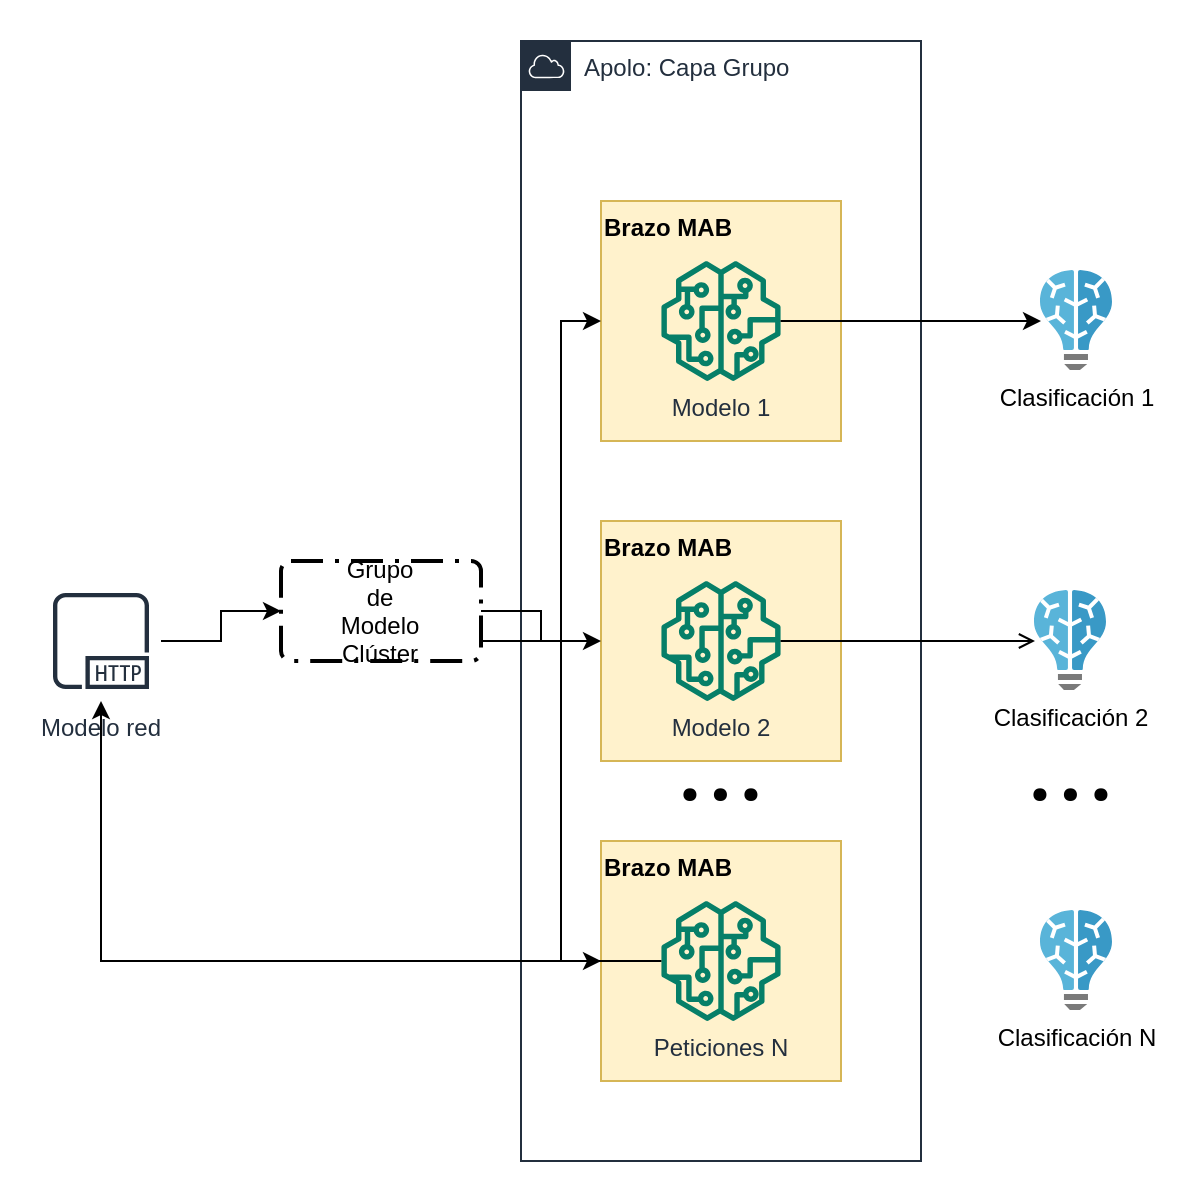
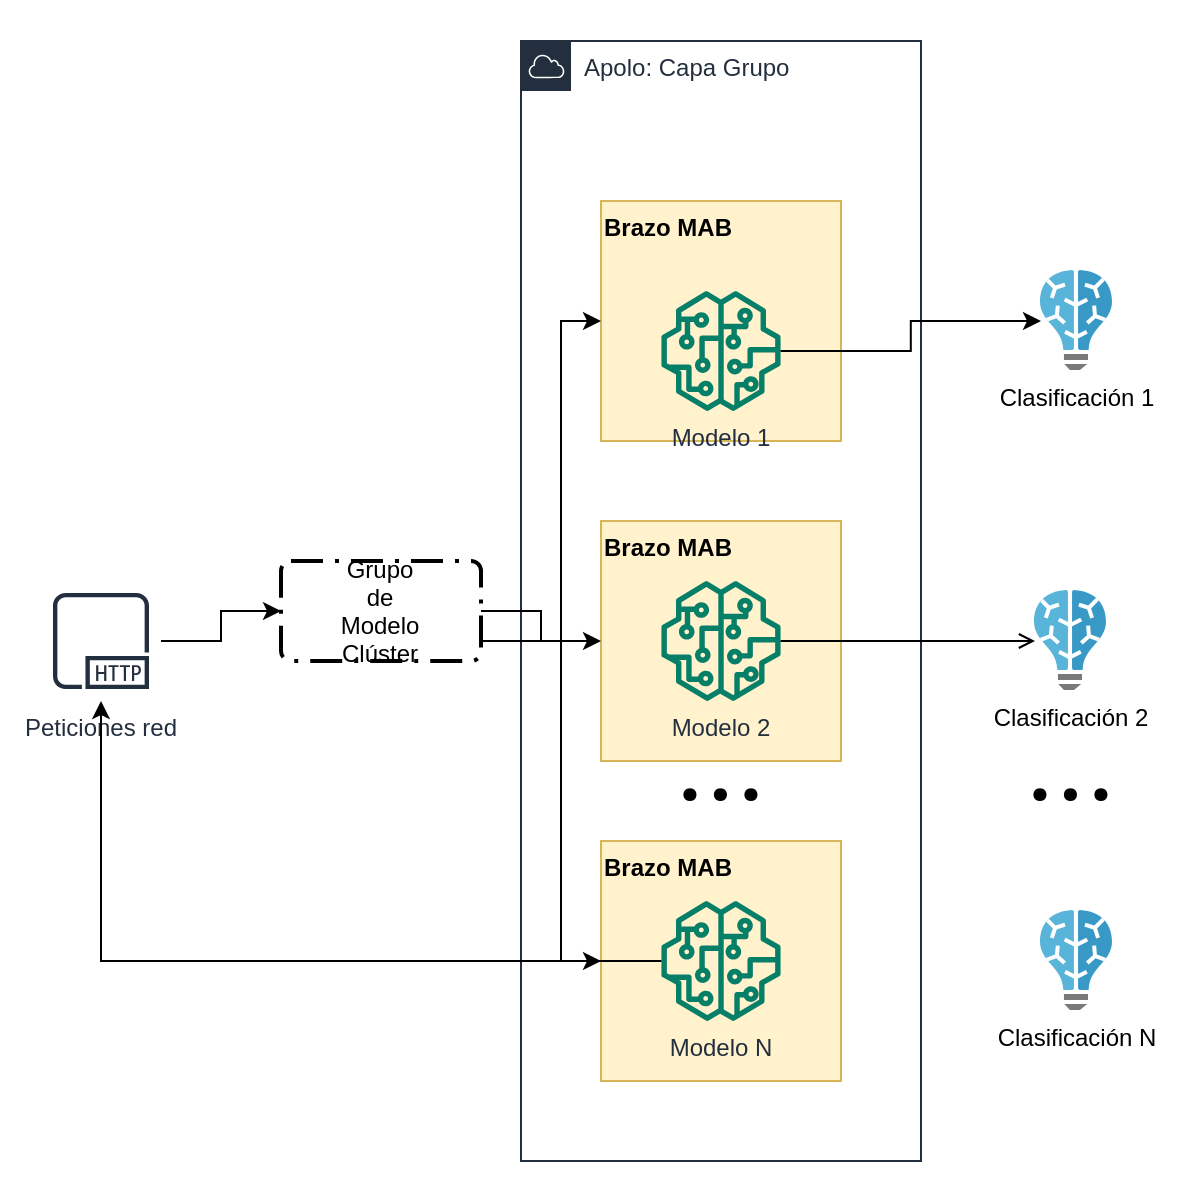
node "Modelo 1": moved (721, 321) -> (721, 351)
node "Modelo red": label "Modelo red" -> "Peticiones red"
node "Peticiones N": label "Peticiones N" -> "Modelo N"
